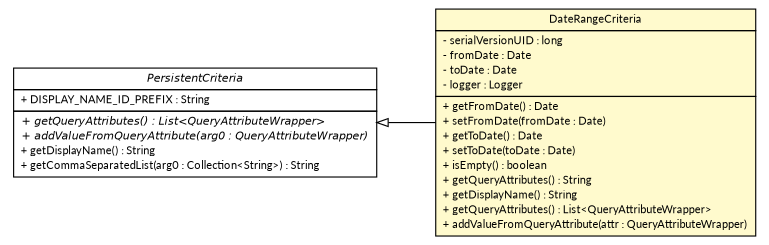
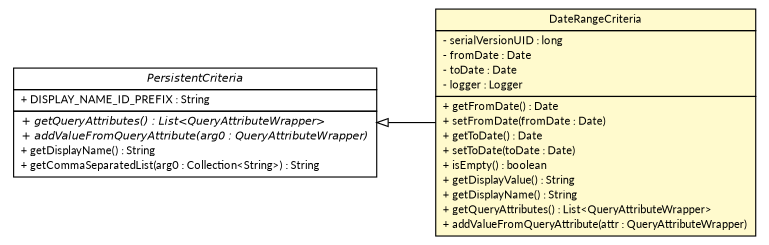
node "DateRangeCriteria": text "+ getQueryAttributes() : String" -> "+ getDisplayValue() : String"
